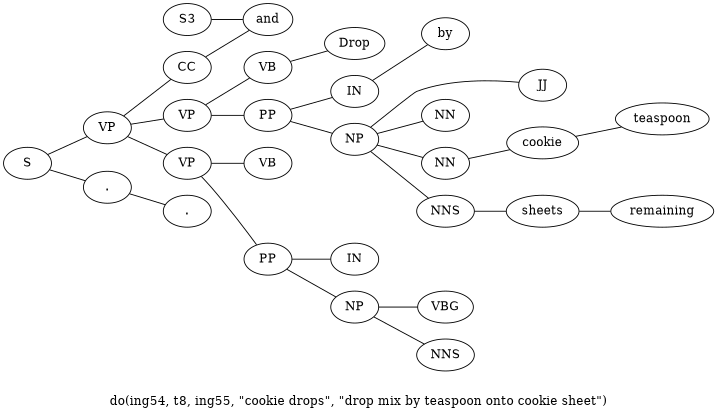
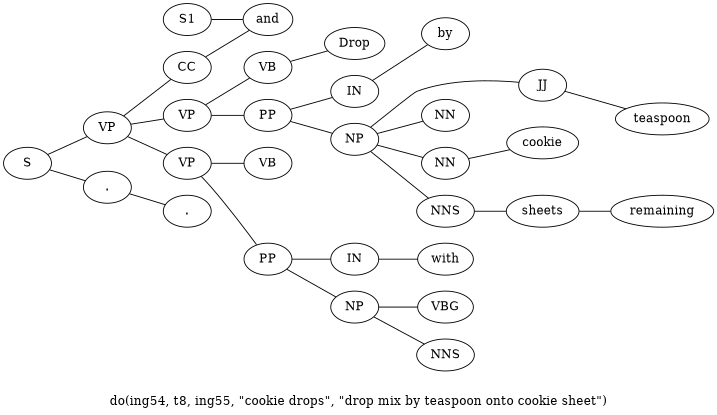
node "S3": label "S3" -> "S1"
edge "teaspoon" -- "cookie": now "teaspoon" -- "JJ"
node "with": added
